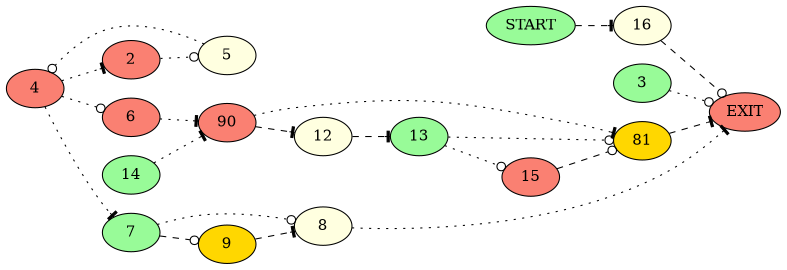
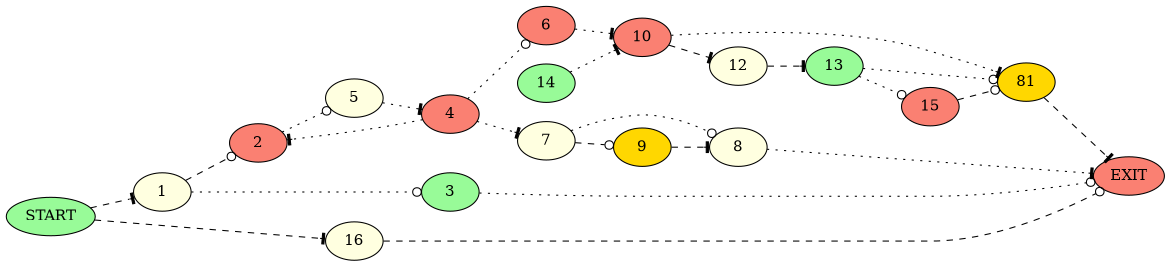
edge "5" -> "4": arrowhead odot -> tee
node "90": label "90" -> "10"
node "1": added
node "7": fillcolor palegreen -> lightyellow
